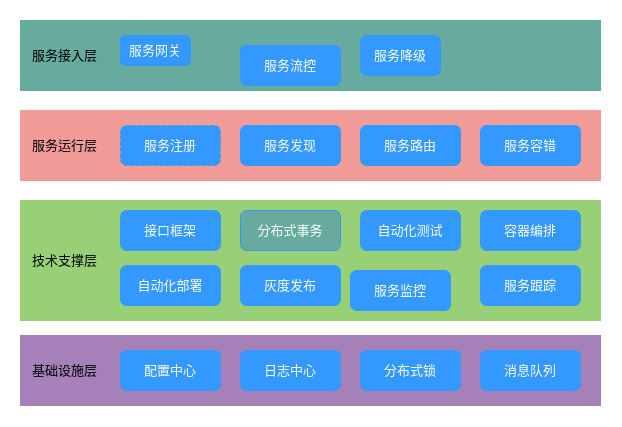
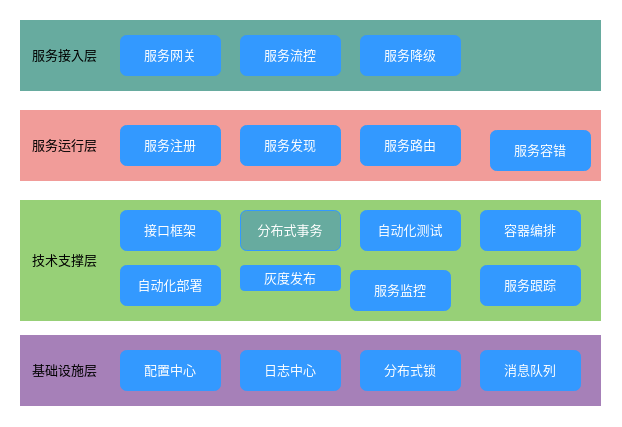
node "服务网关": size 70x30 -> 100x40
node "服务降级": size 80x40 -> 100x40
node "服务流控": moved (291, 66) -> (291, 56)
node "服务注册": style dashed -> solid
node "服务容错": moved (531, 146) -> (541, 151)
node "灰度发布": size 100x40 -> 100x25
